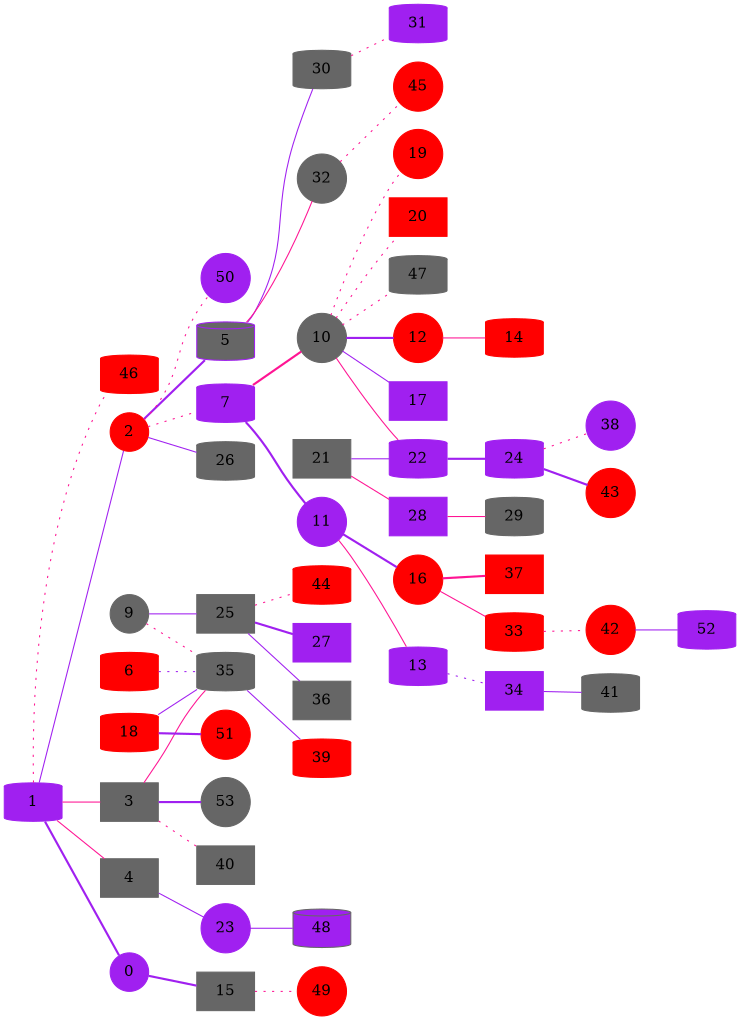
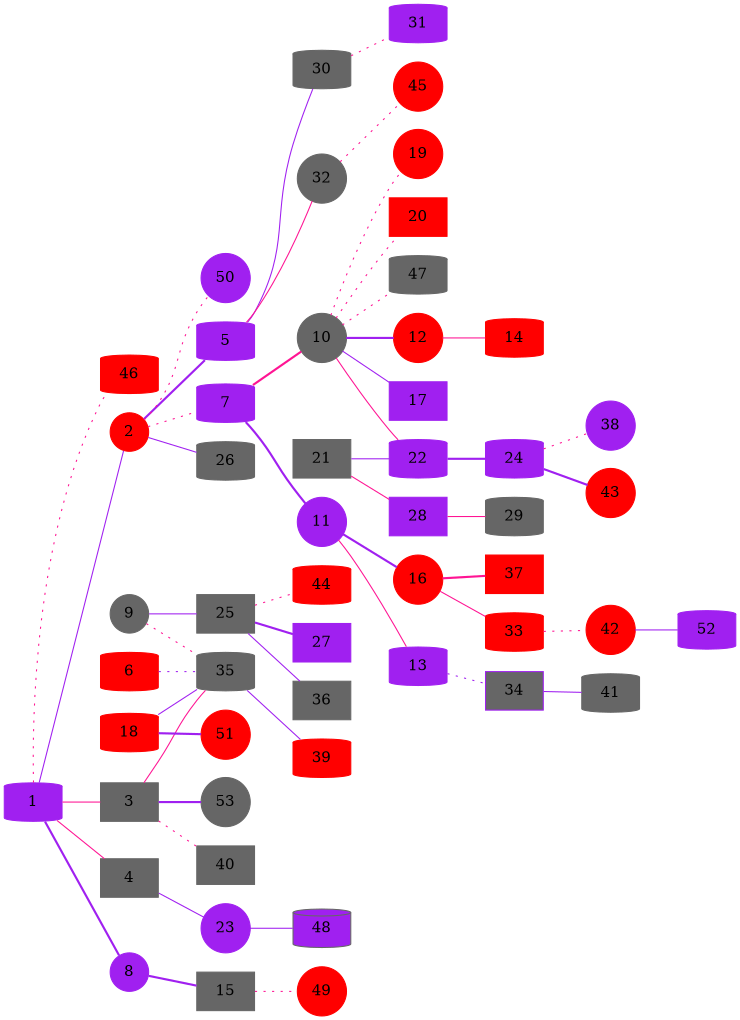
node "5": fillcolor gray40 -> purple
node "34": fillcolor purple -> gray40
node "0": label "0" -> "8"
